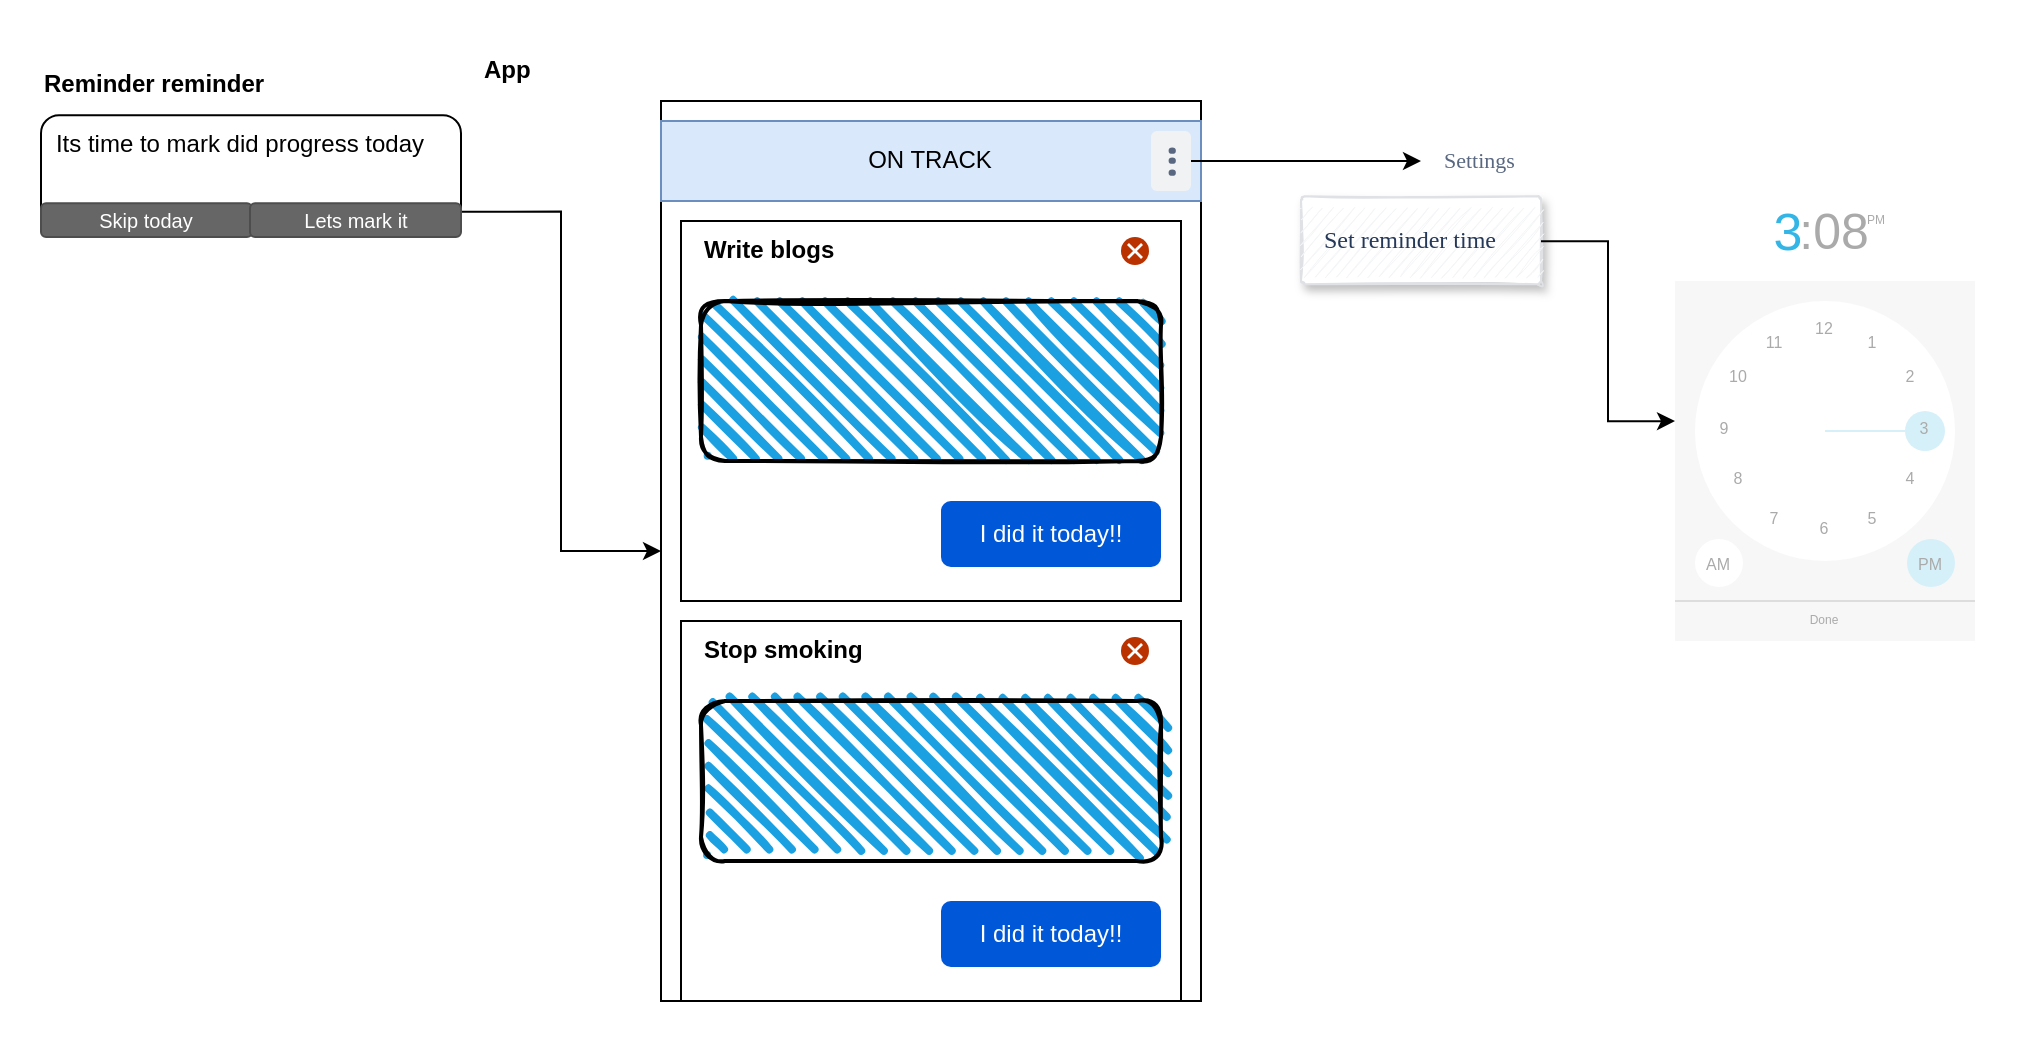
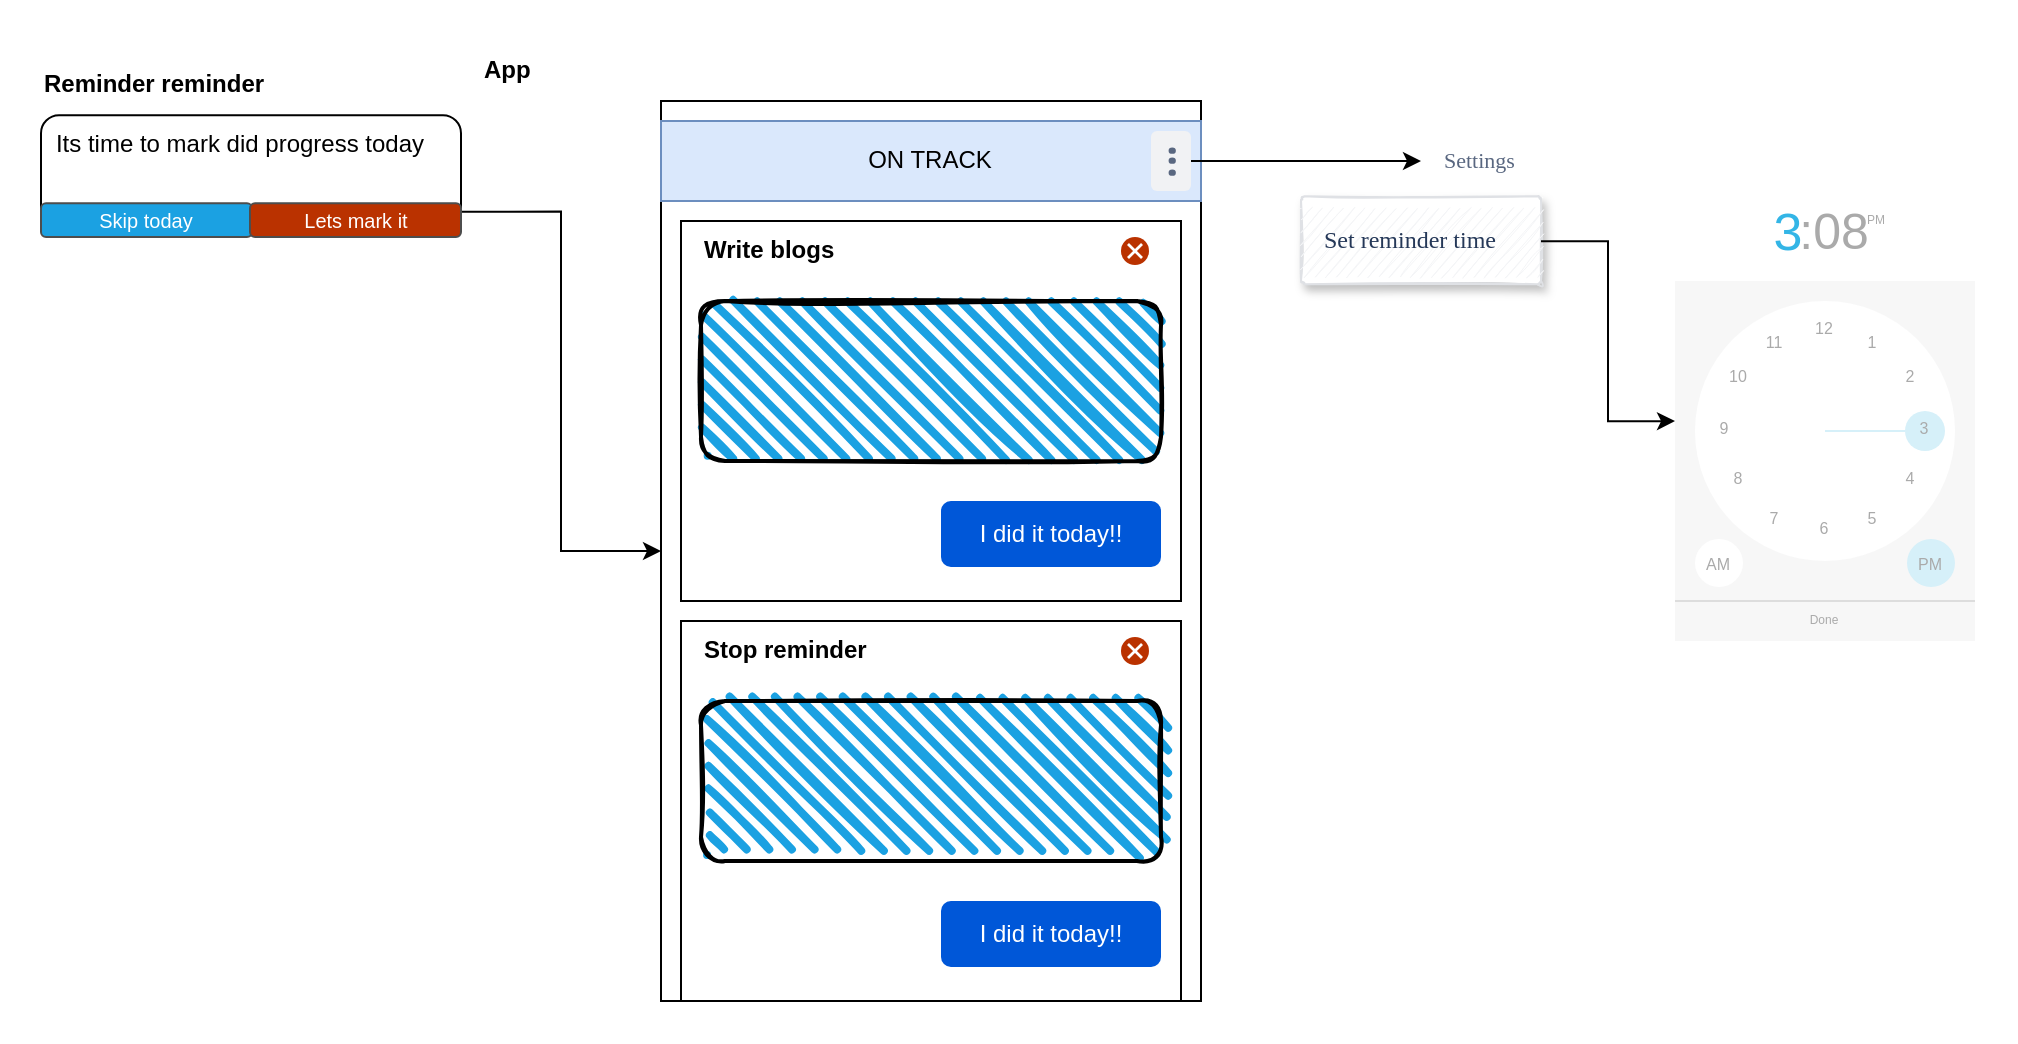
node "Skip today": fillcolor #666666 -> #1ba1e2
node "Lets mark it": fillcolor #666666 -> #ba3200
node "Stop smoking": label "Stop smoking" -> "Stop reminder"
